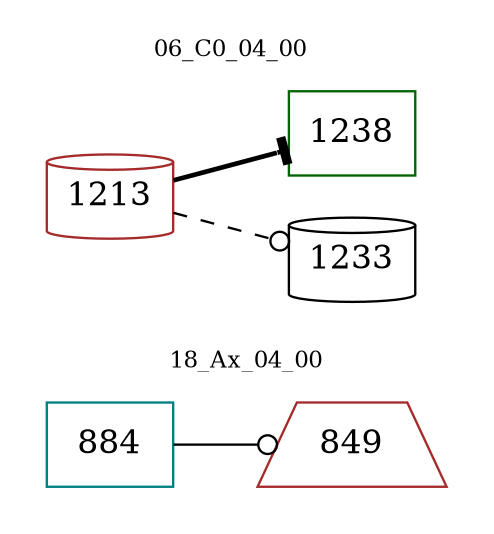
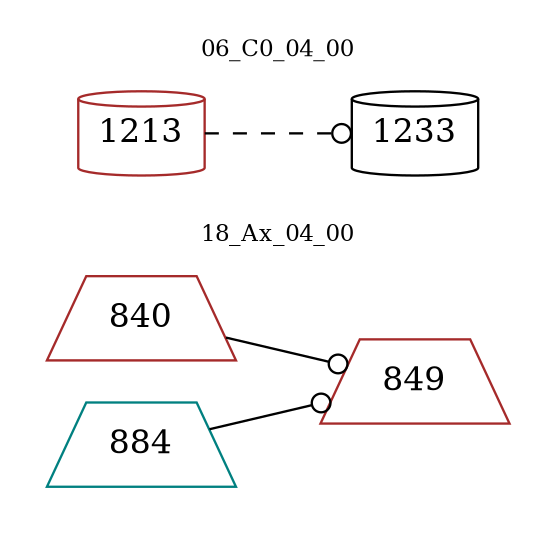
node "1238": removed
node "840": added
node "884": shape box -> trapezium
